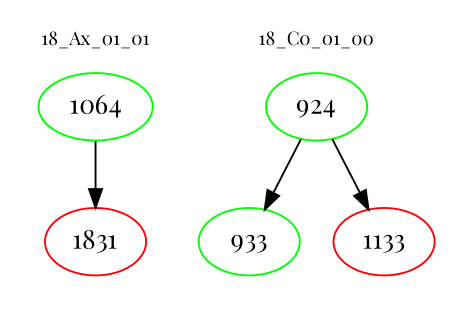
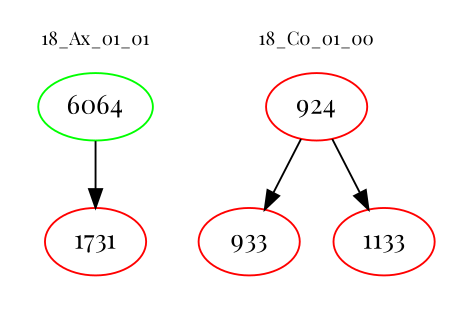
node "1064": label "1064" -> "6064"
node "924": color green -> red
node "1831": label "1831" -> "1731"
node "933": color green -> red
